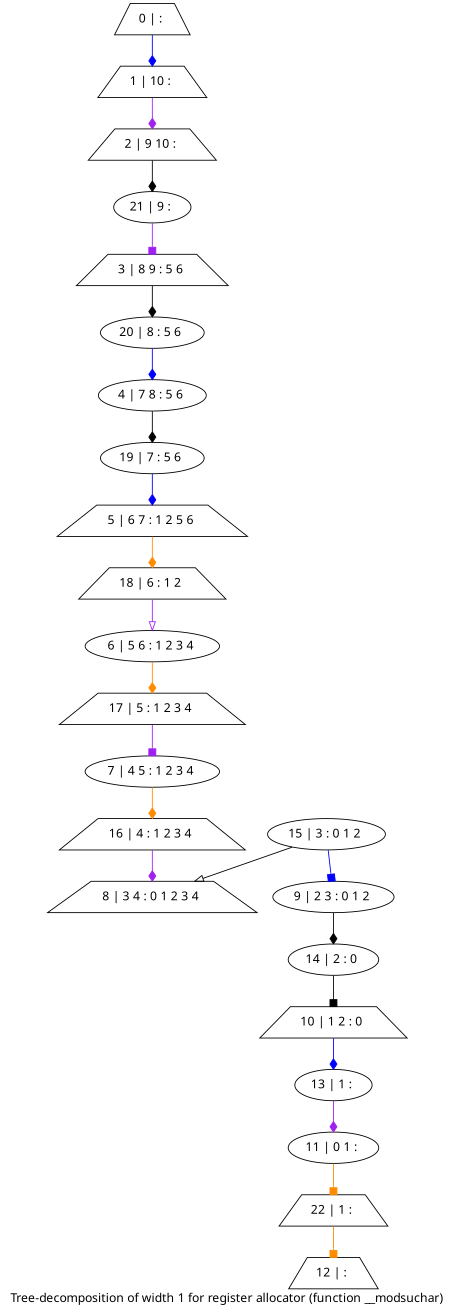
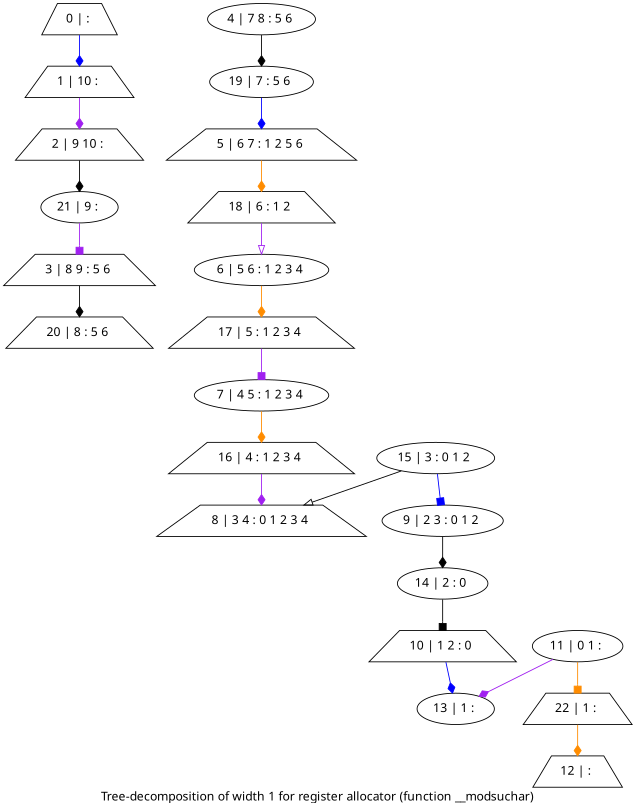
node "20 | 8 : 5 6": shape ellipse -> trapezium
edge "20 | 8 : 5 6" -> "4 | 7 8 : 5 6": removed
edge "13 | 1 :" -> "11 | 0 1 :": reversed
edge "22 | 1 :" -> "12 | :": arrowhead box -> diamond
